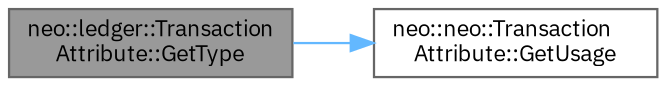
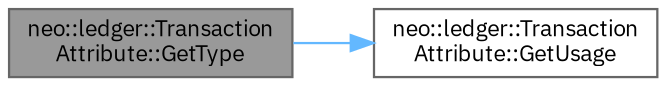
node "neo::neo::Transaction Attribute::GetUsage": label "neo::neo::Transaction Attribute::GetUsage" -> "neo::ledger::Transaction Attribute::GetUsage"
